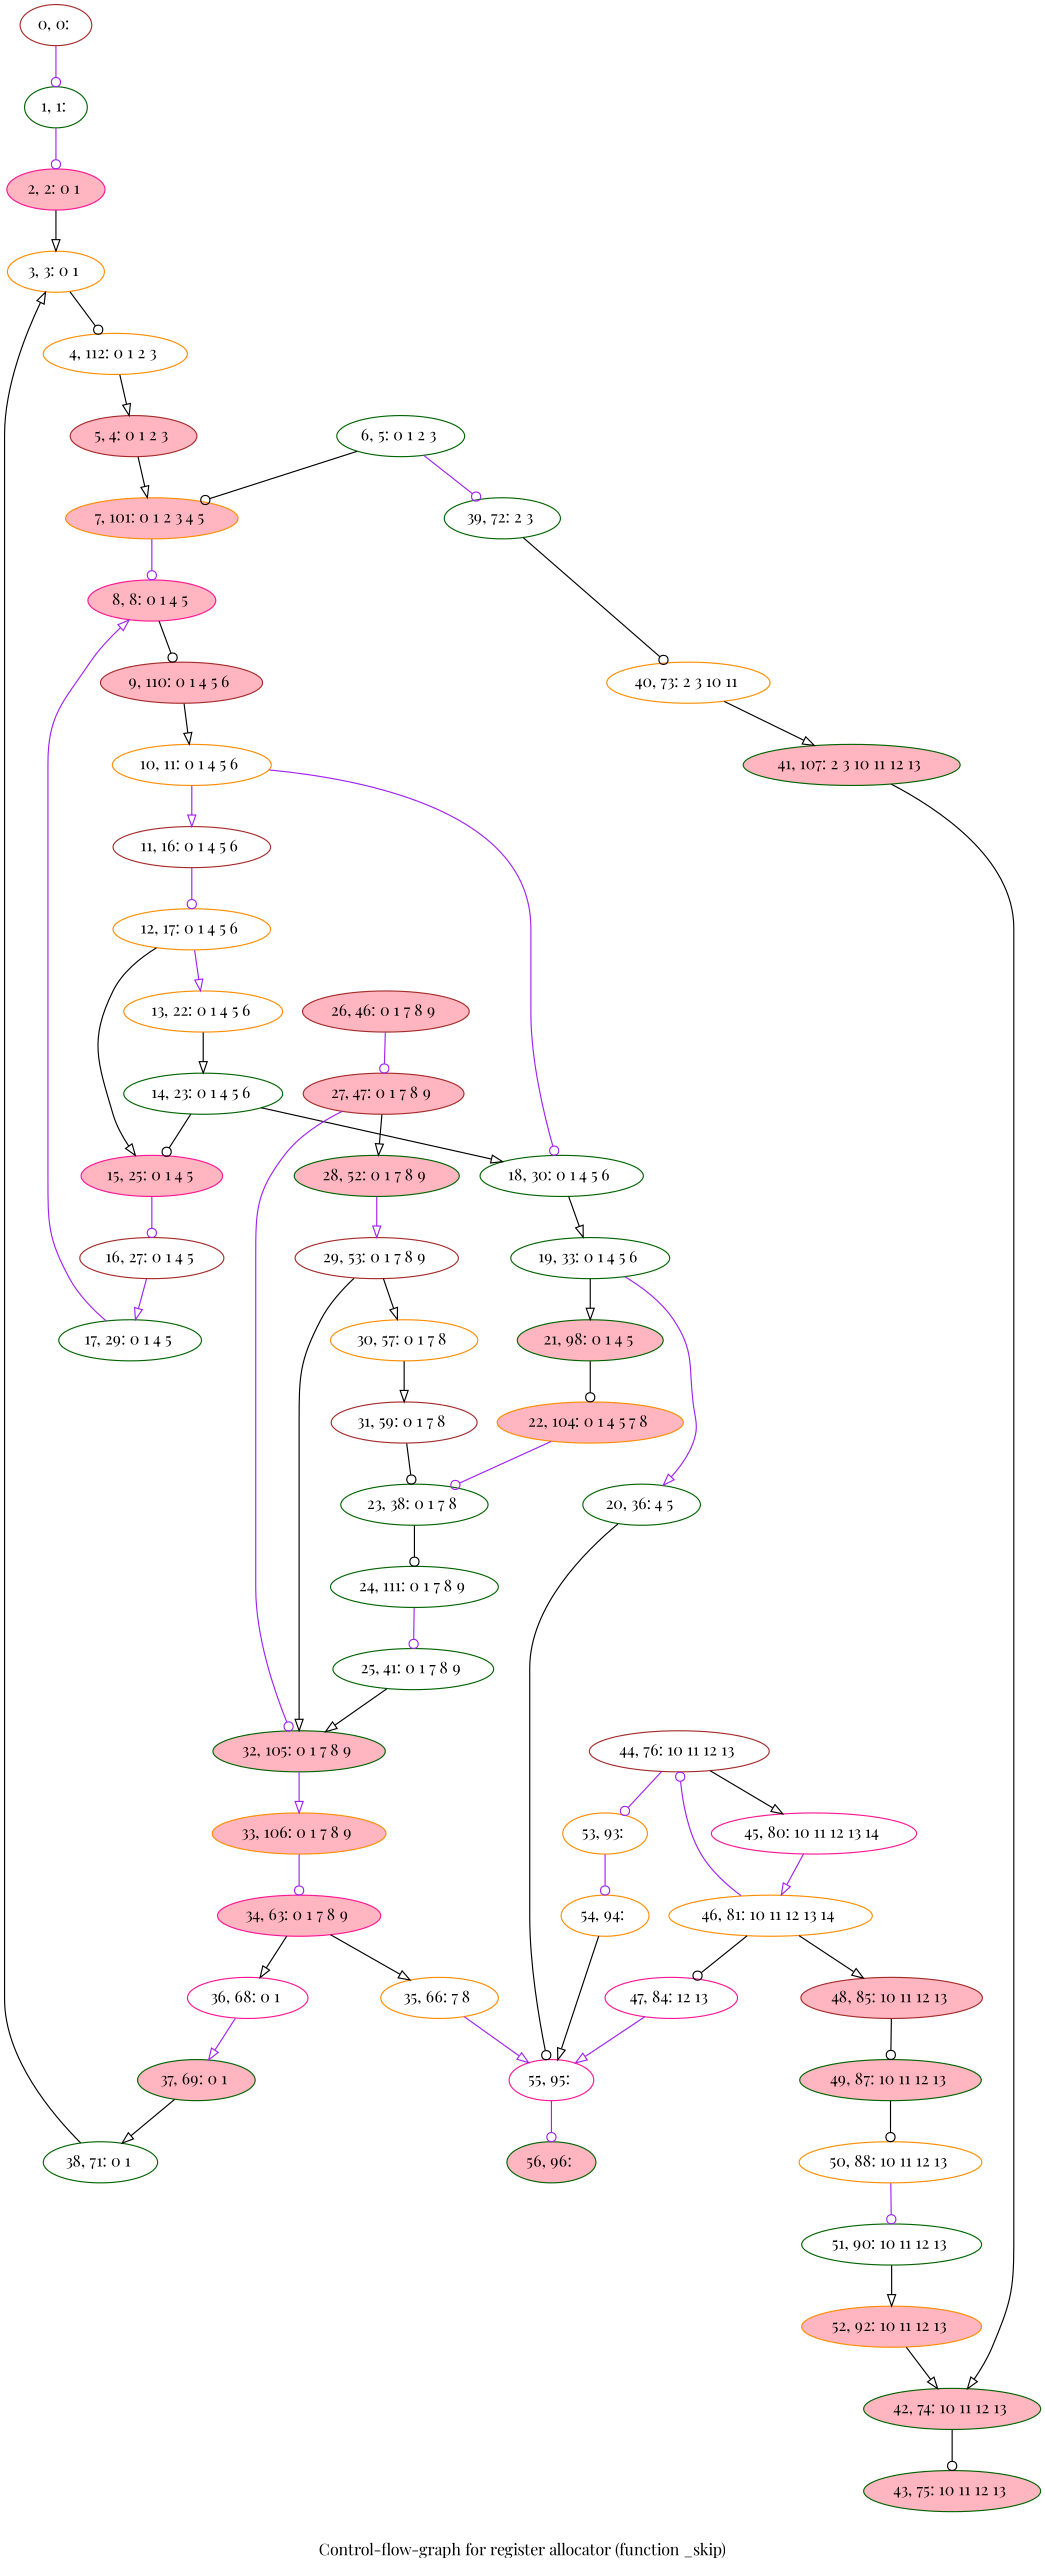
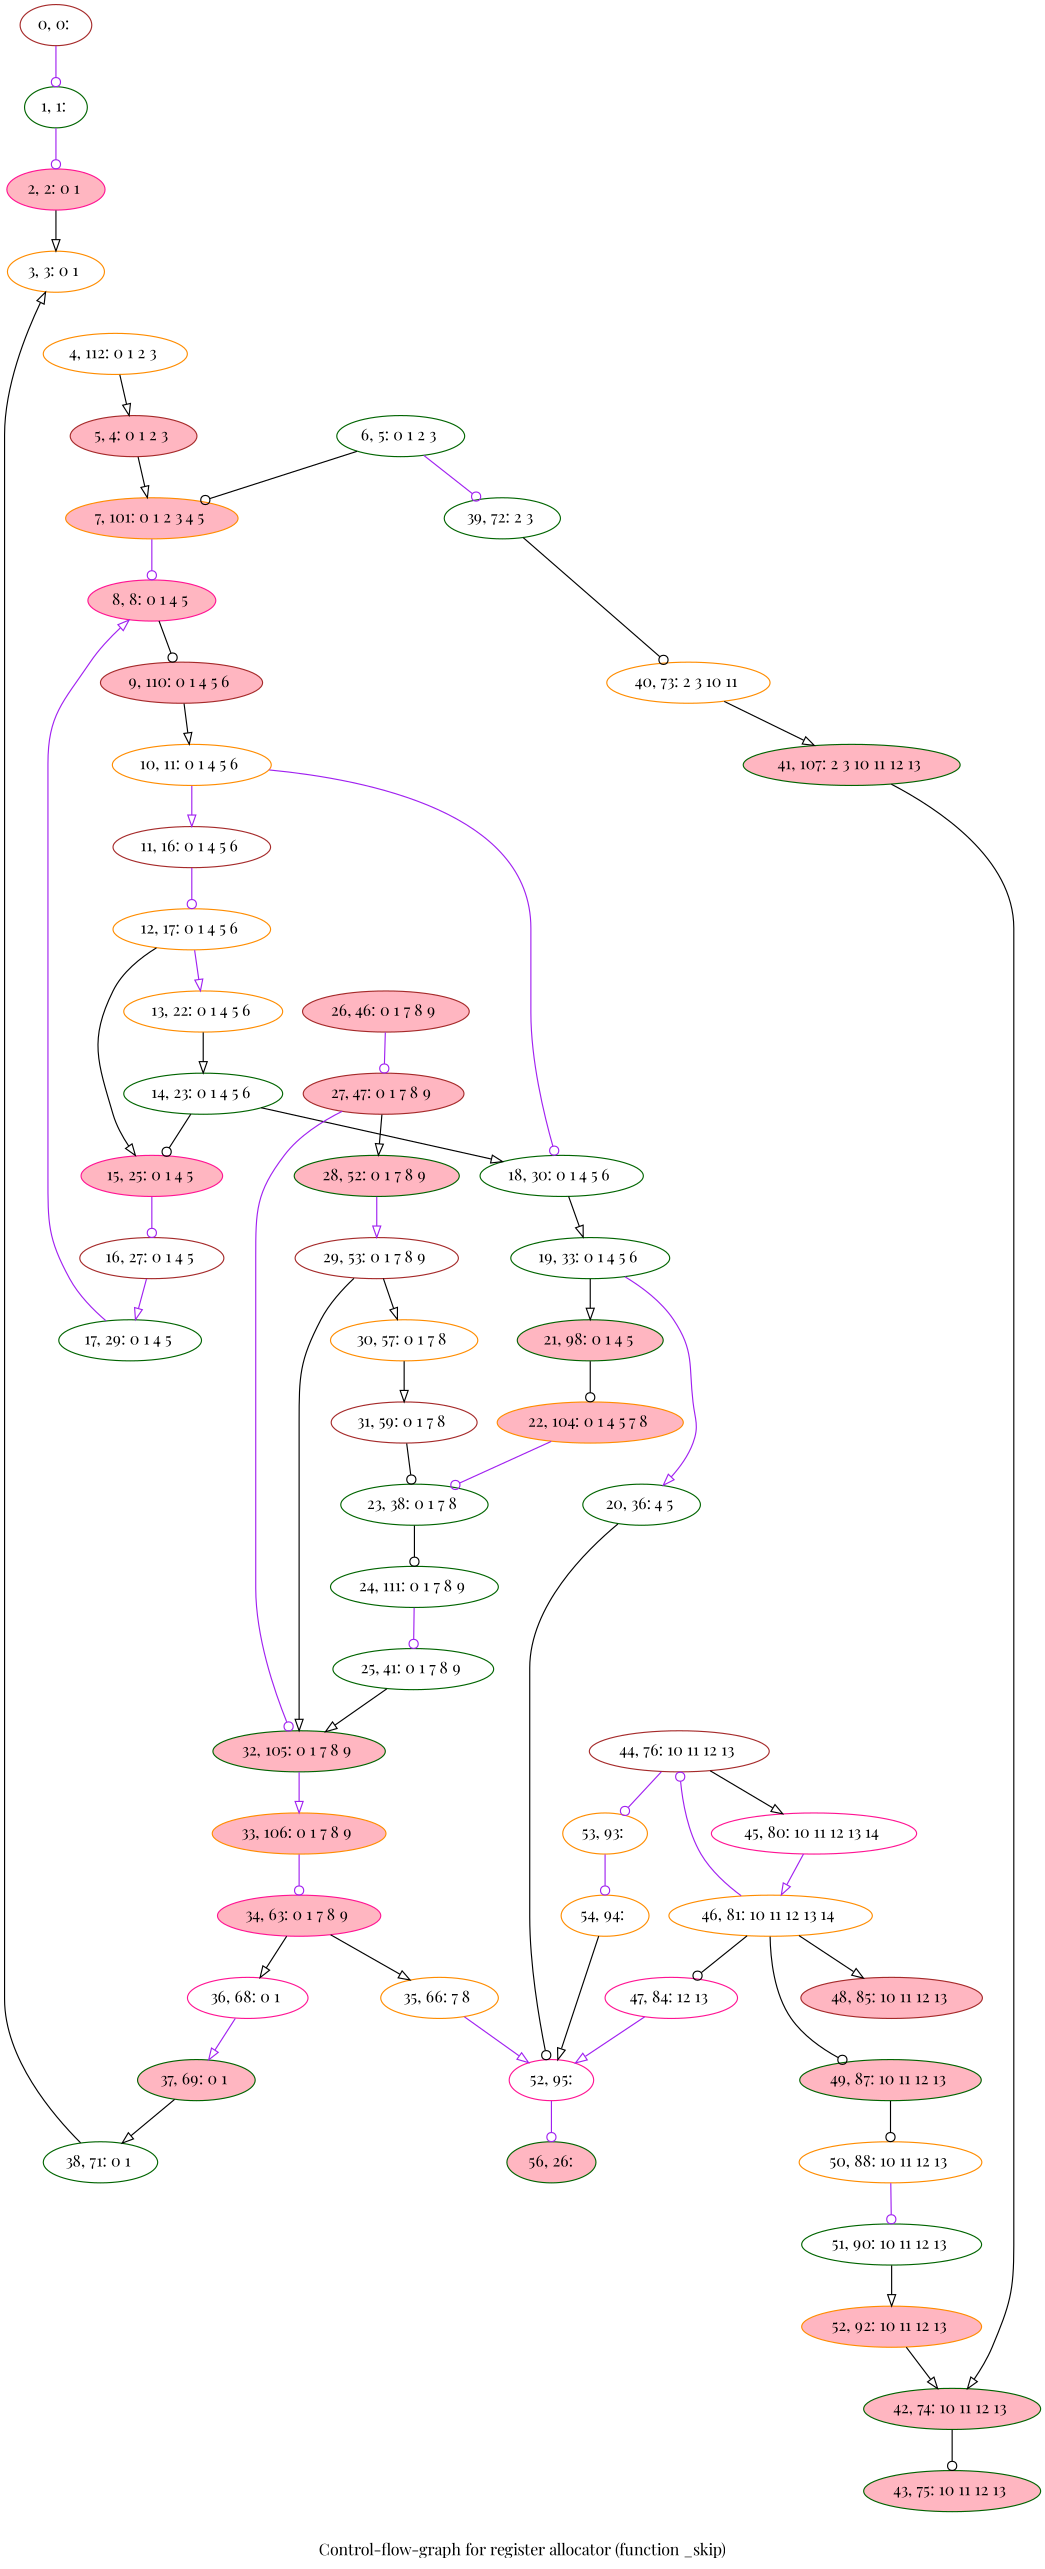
edge "3, 3: 0 1" -> "4, 112: 0 1 2 3": removed
edge "48, 85: 10 11 12 13" -> "49, 87: 10 11 12 13": now "46, 81: 10 11 12 13 14" -> "49, 87: 10 11 12 13"
node "55, 95:": label "55, 95:" -> "52, 95:"
node "56, 96:": label "56, 96:" -> "56, 26:"
